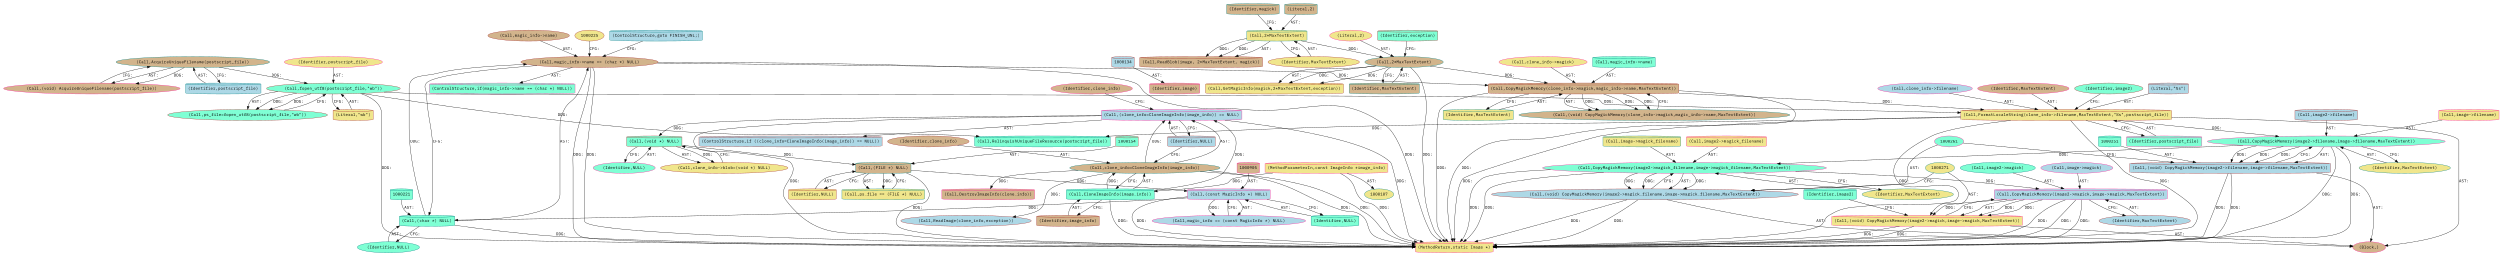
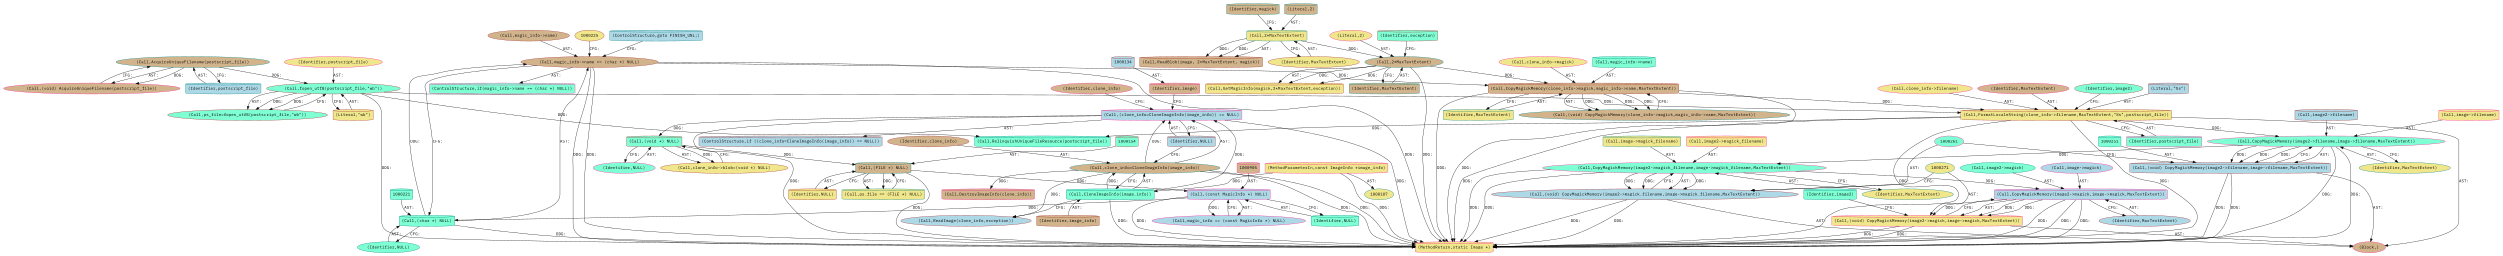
node "(Call,clone_info->filename)": fillcolor lightblue -> khaki
edge "(Identifier,image)" -> "(Call,(clone_info=CloneImageInfo(image_info)) == NULL)": added, label "CFG:"
edge "(Call,CloneImageInfo(image_info))" -> "(Identifier,image_info)": now "(Call,CloneImageInfo(image_info))" -> "(Call,ReadImage(clone_info,exception))"
